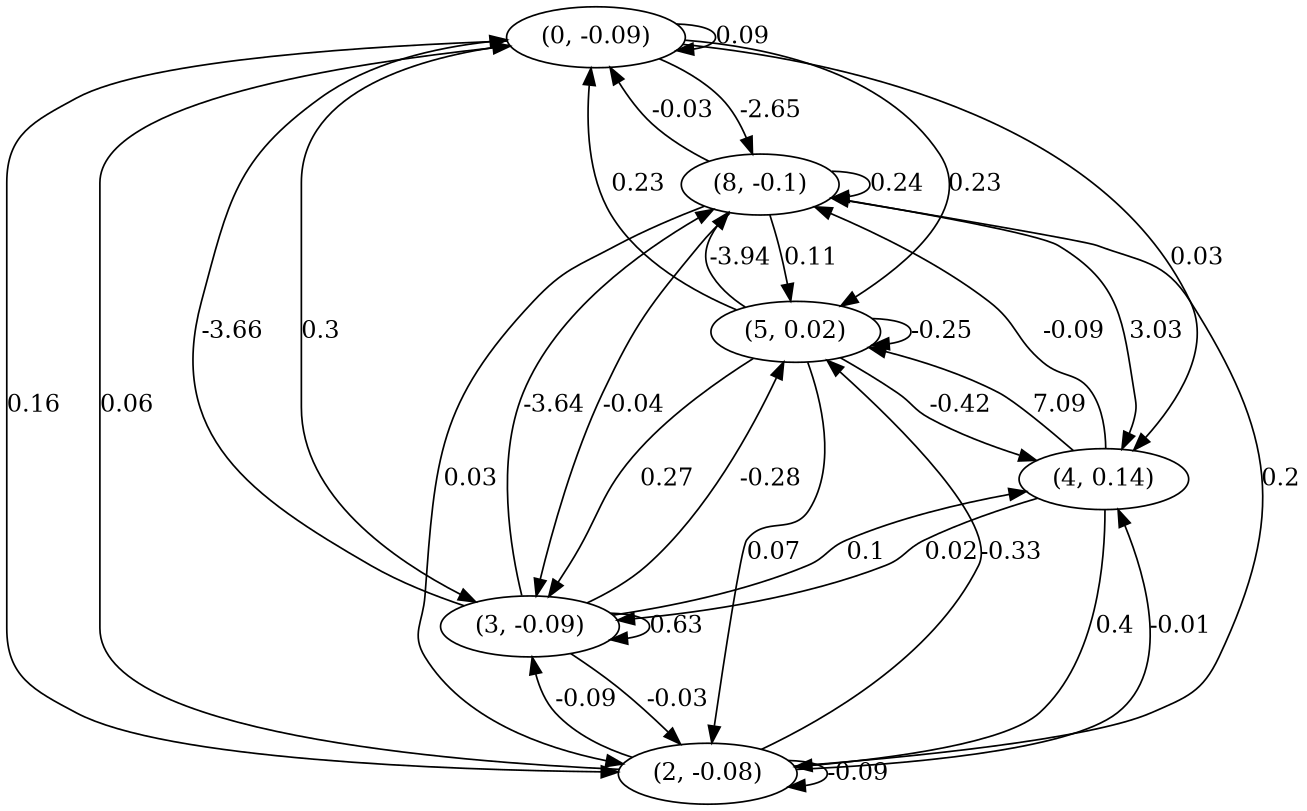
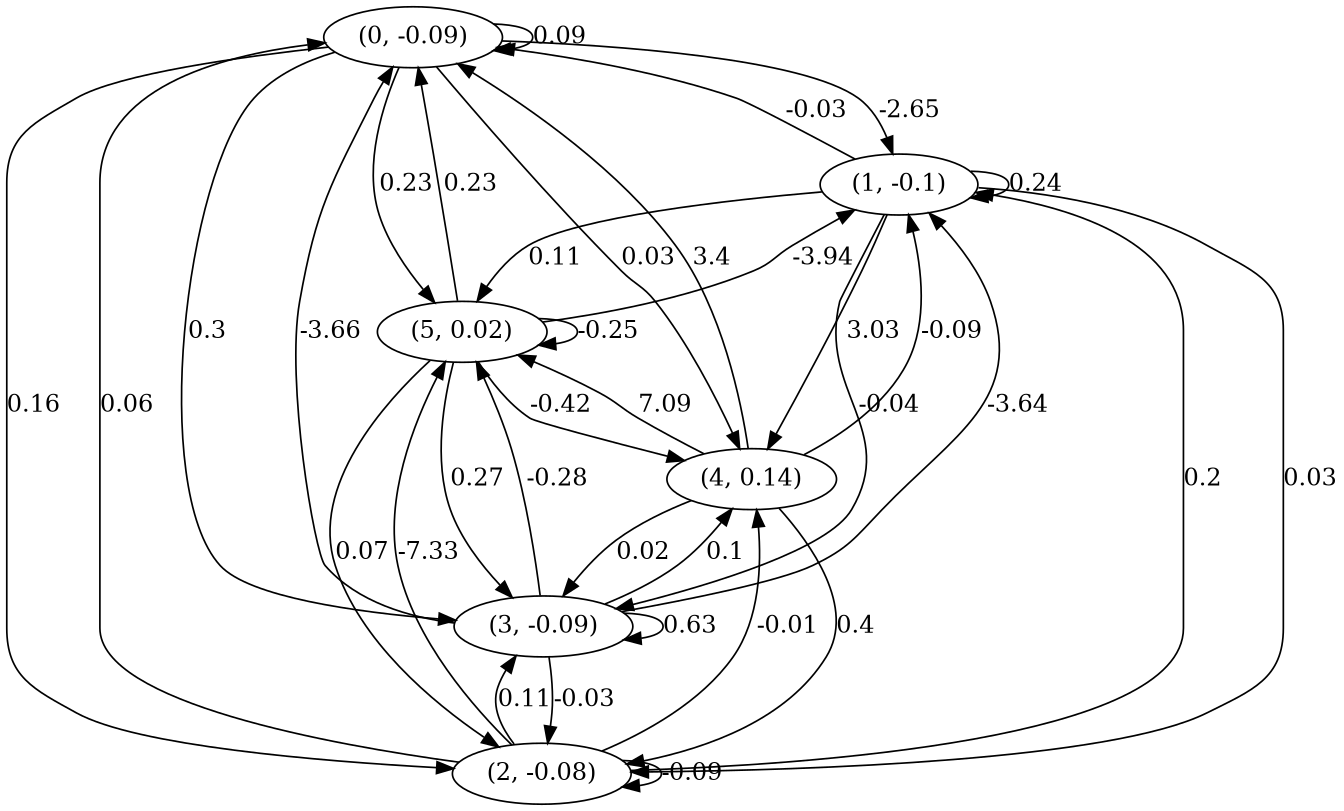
node "(8, -0.1)": label "(8, -0.1)" -> "(1, -0.1)"
edge "(4, 0.14)" -> "(0, -0.09)": added, label "3.4"
edge "(2, -0.08)" -> "(5, 0.02)": label "-0.33" -> "-7.33"
edge "(2, -0.08)" -> "(3, -0.09)": label "-0.09" -> "0.11"
